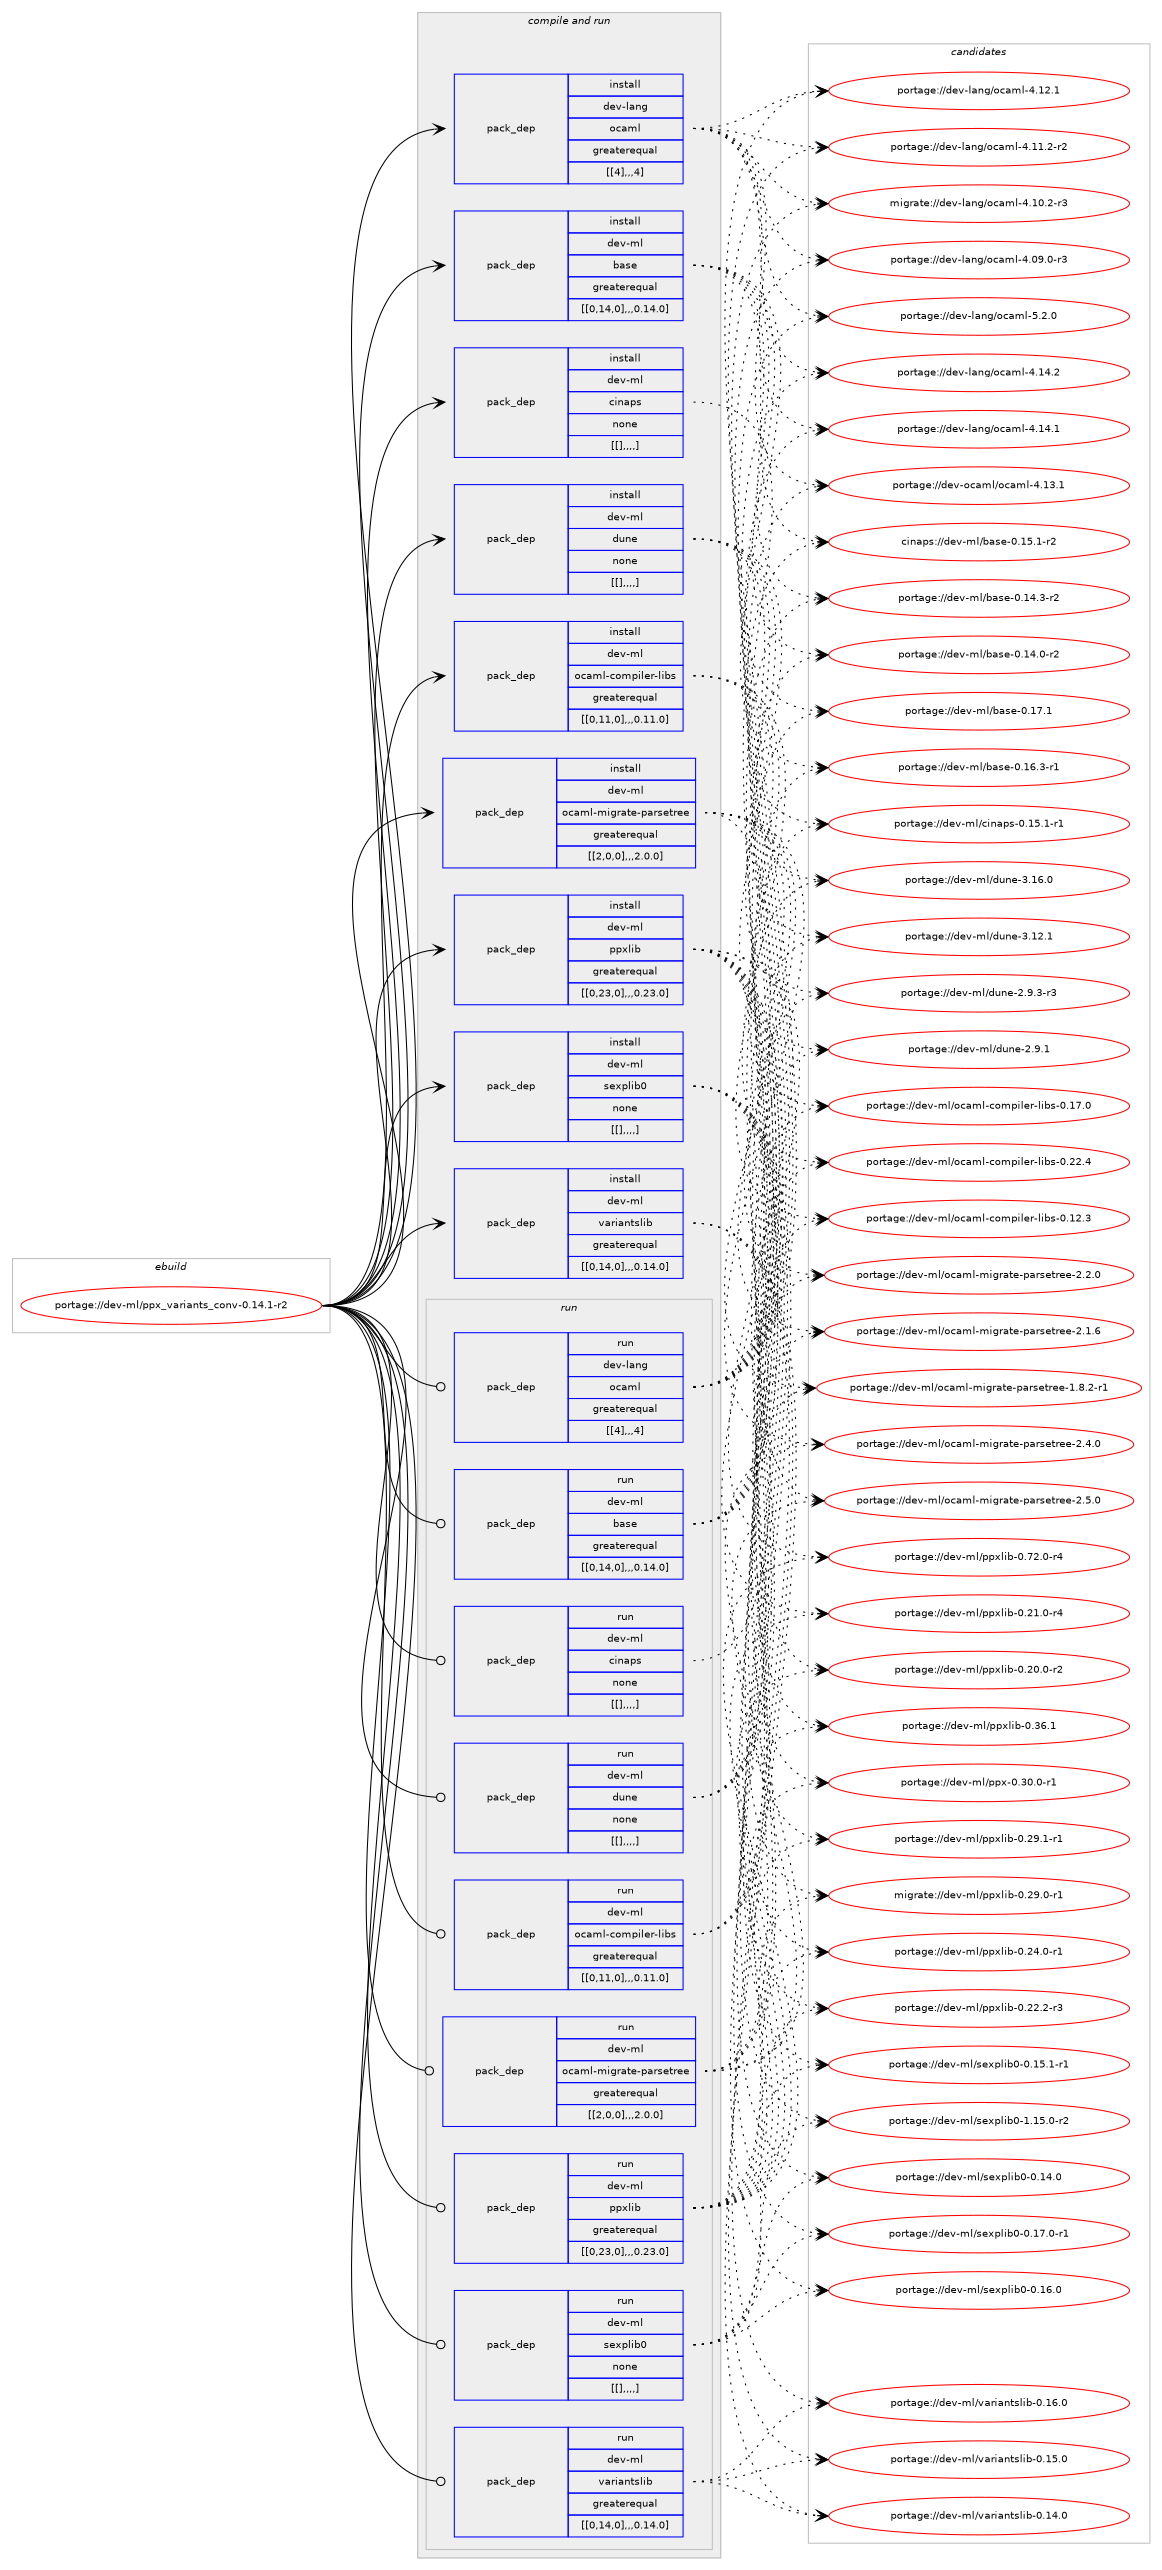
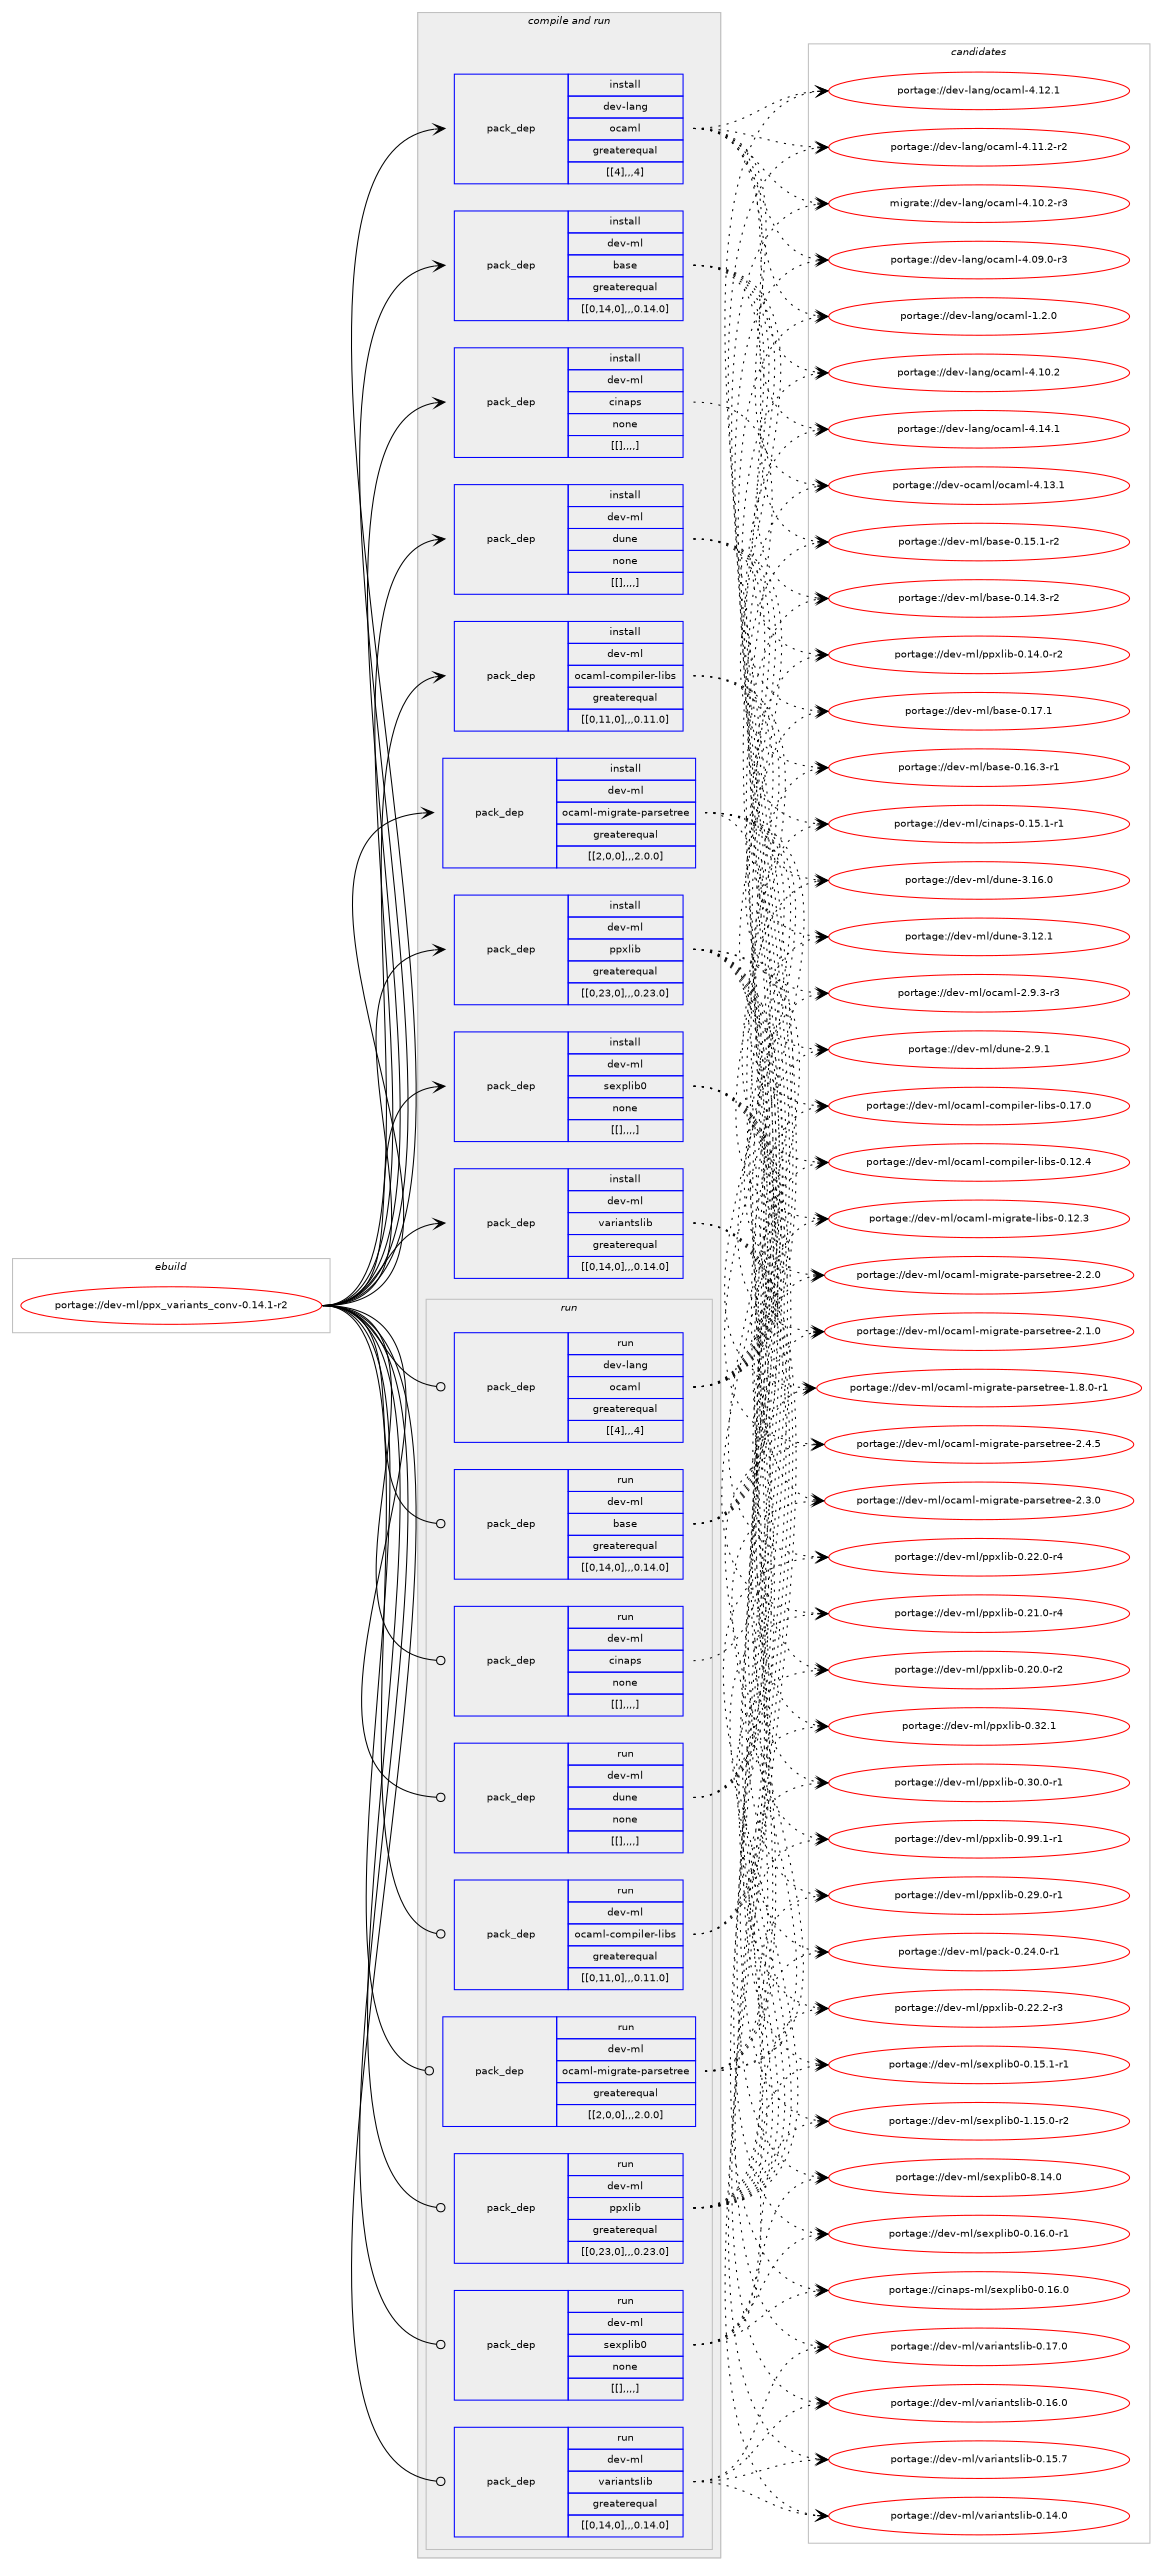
node "portage://dev-lang/ocaml-5.2.0": label "portage://dev-lang/ocaml-5.2.0" -> "portage://dev-lang/ocaml-1.2.0"
node "portage://dev-lang/ocaml-4.14.2": label "portage://dev-lang/ocaml-4.14.2" -> "portage://dev-lang/ocaml-4.10.2"
node "cinaps://dev-ml/base-0.15.1-r2": label "cinaps://dev-ml/base-0.15.1-r2" -> "portage://dev-ml/base-0.15.1-r2"
node "portage://dev-ml/base-0.14.0-r2": label "portage://dev-ml/base-0.14.0-r2" -> "portage://dev-ml/ppxlib-0.14.0-r2"
node "portage://dev-ml/dune-2.9.3-r3": label "portage://dev-ml/dune-2.9.3-r3" -> "portage://dev-ml/ocaml-2.9.3-r3"
node "portage://dev-ml/ocaml-compiler-libs-0.22.4": label "portage://dev-ml/ocaml-compiler-libs-0.22.4" -> "portage://dev-ml/ocaml-compiler-libs-0.12.4"
node "portage://dev-ml/ocaml-compiler-libs-0.12.3": label "portage://dev-ml/ocaml-compiler-libs-0.12.3" -> "portage://dev-ml/ocaml-migrate-libs-0.12.3"
node "portage://dev-ml/ocaml-migrate-parsetree-2.1.6": label "portage://dev-ml/ocaml-migrate-parsetree-2.1.6" -> "portage://dev-ml/ocaml-migrate-parsetree-2.1.0"
node "portage://dev-ml/ocaml-migrate-parsetree-1.8.2-r1": label "portage://dev-ml/ocaml-migrate-parsetree-1.8.2-r1" -> "portage://dev-ml/ocaml-migrate-parsetree-1.8.0-r1"
node "portage://dev-ml/ocaml-migrate-parsetree-2.4.0": label "portage://dev-ml/ocaml-migrate-parsetree-2.4.0" -> "portage://dev-ml/ocaml-migrate-parsetree-2.4.5"
node "portage://dev-ml/ocaml-migrate-parsetree-2.5.0": label "portage://dev-ml/ocaml-migrate-parsetree-2.5.0" -> "portage://dev-ml/ocaml-migrate-parsetree-2.3.0"
node "portage://dev-ml/ppxlib-0.72.0-r4": label "portage://dev-ml/ppxlib-0.72.0-r4" -> "portage://dev-ml/ppxlib-0.22.0-r4"
node "portage://dev-ml/ppxlib-0.36.1": label "portage://dev-ml/ppxlib-0.36.1" -> "portage://dev-ml/ppxlib-0.32.1"
node "portage://dev-ml/ppx-0.30.0-r1": label "portage://dev-ml/ppx-0.30.0-r1" -> "portage://dev-ml/ppxlib-0.30.0-r1"
node "portage://dev-ml/ppxlib-0.29.1-r1": label "portage://dev-ml/ppxlib-0.29.1-r1" -> "portage://dev-ml/ppxlib-0.99.1-r1"
node "migrate://dev-ml/ppxlib-0.29.0-r1": label "migrate://dev-ml/ppxlib-0.29.0-r1" -> "portage://dev-ml/ppxlib-0.29.0-r1"
node "portage://dev-ml/ppxlib-0.24.0-r1": label "portage://dev-ml/ppxlib-0.24.0-r1" -> "portage://dev-ml/pack-0.24.0-r1"
node "portage://dev-ml/sexplib0-0.14.0": label "portage://dev-ml/sexplib0-0.14.0" -> "portage://dev-ml/sexplib0-8.14.0"
node "portage://dev-ml/sexplib0-0.17.0-r1": label "portage://dev-ml/sexplib0-0.17.0-r1" -> "portage://dev-ml/sexplib0-0.16.0-r1"
node "portage://dev-ml/sexplib0-0.16.0": label "portage://dev-ml/sexplib0-0.16.0" -> "portage://cinaps-ml/sexplib0-0.16.0"
node "portage://dev-ml/variantslib-0.17.0": added
node "portage://dev-ml/variantslib-0.15.0": label "portage://dev-ml/variantslib-0.15.0" -> "portage://dev-ml/variantslib-0.15.7"
